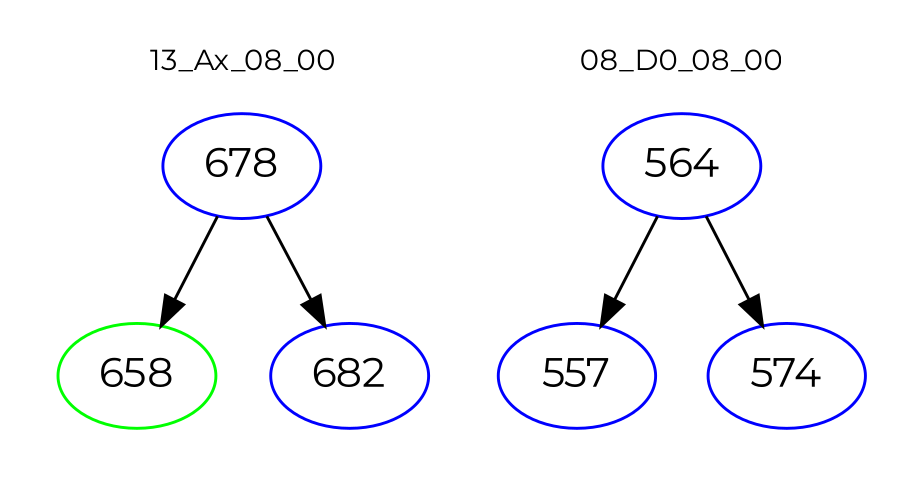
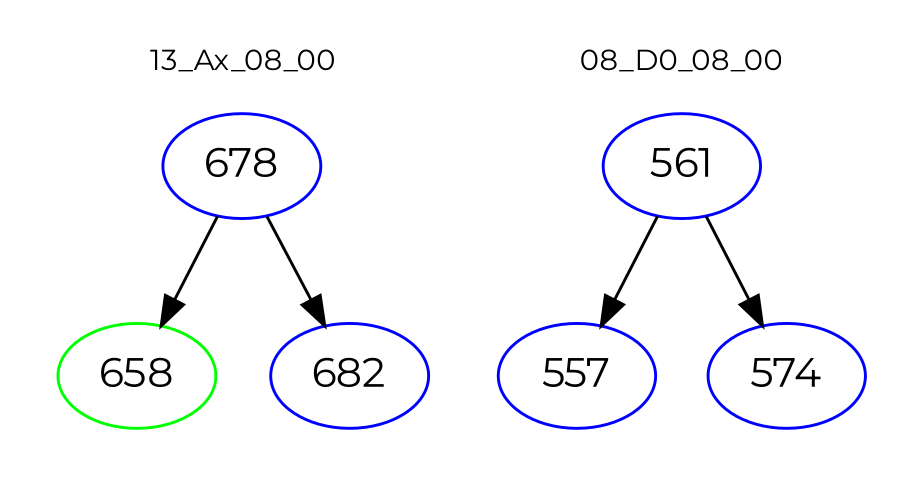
node "564": label "564" -> "561"
